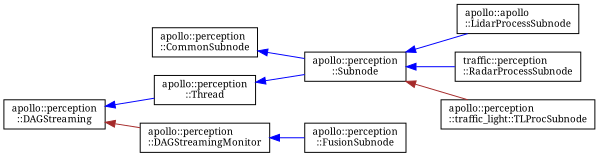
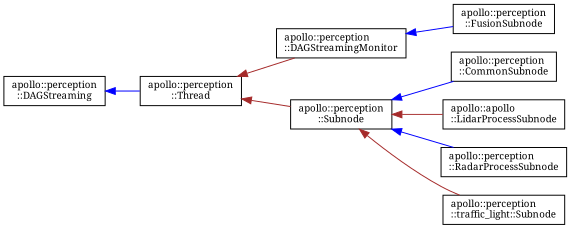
edge "apollo::apollo ::LidarProcessSubnode" -> "apollo::perception ::Subnode": color blue -> brown
edge "apollo::perception ::Subnode" -> "apollo::perception ::CommonSubnode": reversed
node "traffic::perception ::RadarProcessSubnode": label "traffic::perception ::RadarProcessSubnode" -> "apollo::perception ::RadarProcessSubnode"
edge "apollo::perception ::Subnode" -> "apollo::perception ::Thread": color blue -> brown
node "apollo::perception ::traffic_light::TLProcSubnode": label "apollo::perception ::traffic_light::TLProcSubnode" -> "apollo::perception ::traffic_light::Subnode"
edge "apollo::perception ::DAGStreamingMonitor" -> "apollo::perception ::DAGStreaming": now "apollo::perception ::DAGStreamingMonitor" -> "apollo::perception ::Thread"
